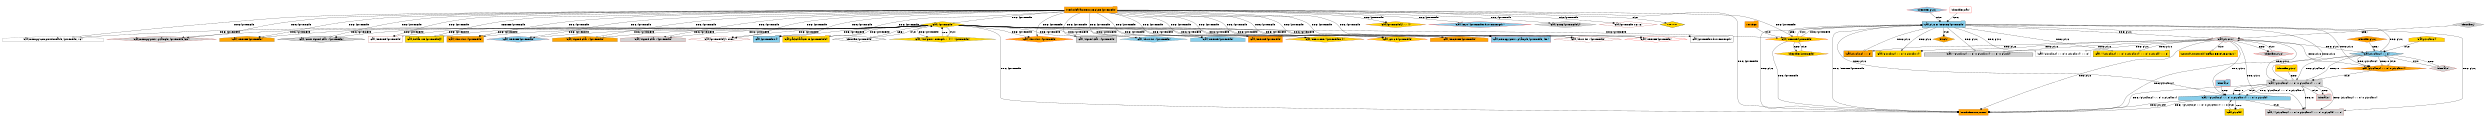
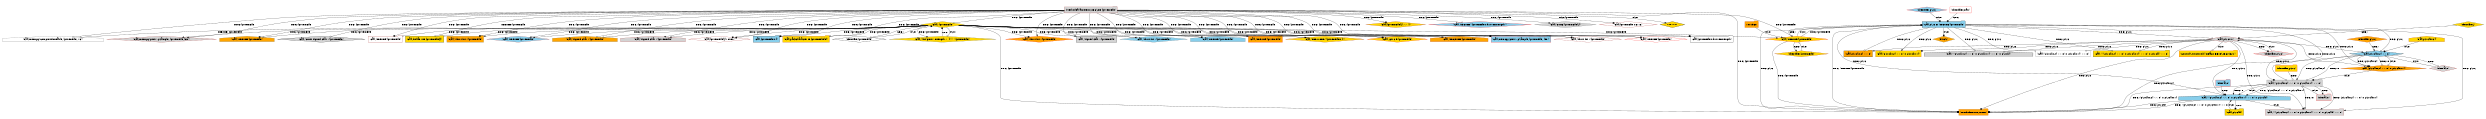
node "(MethodParameterIn,LPCSTR lpMemFile)": fillcolor orange -> lightgrey
node "(Call,(PCM)(lpMemFile+dwMemLength))": label "(Call,(PCM)(lpMemFile+dwMemLength))" -> "(Call,(LPBYTE)(lpMemFile+dwMemLength))"
node "(Identifier,j)": fillcolor lightgrey -> gold
edge "(Call,!lpMemFile)" -> "(Call,(const signed char *)lpMemFile)": now "(Call,!lpMemFile)" -> "(Call,lpMemFile+dwMemLength)"
edge "(Call,!lpMemFile)" -> "(Call,memcpy(CompressionTable, lpMemFile, 16))": label "DDG: lpMemFile" -> "LPBYTE: lpMemFile"
